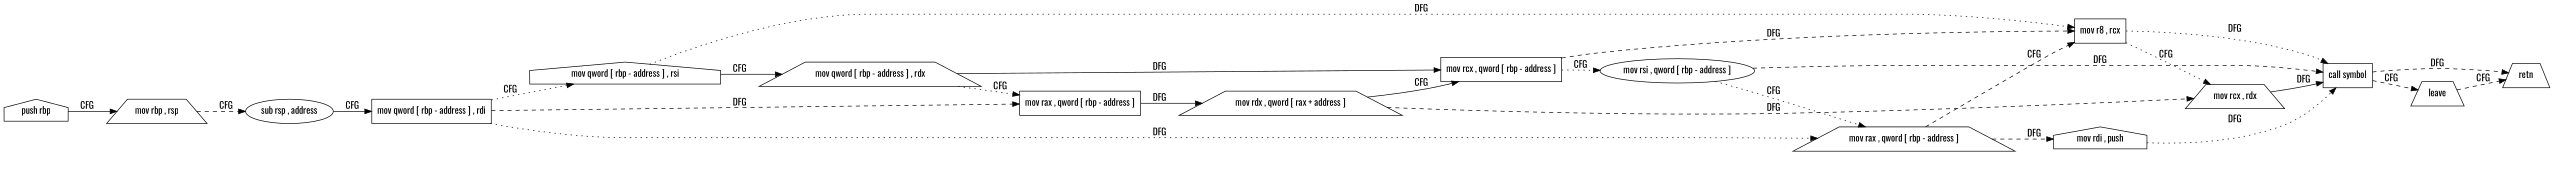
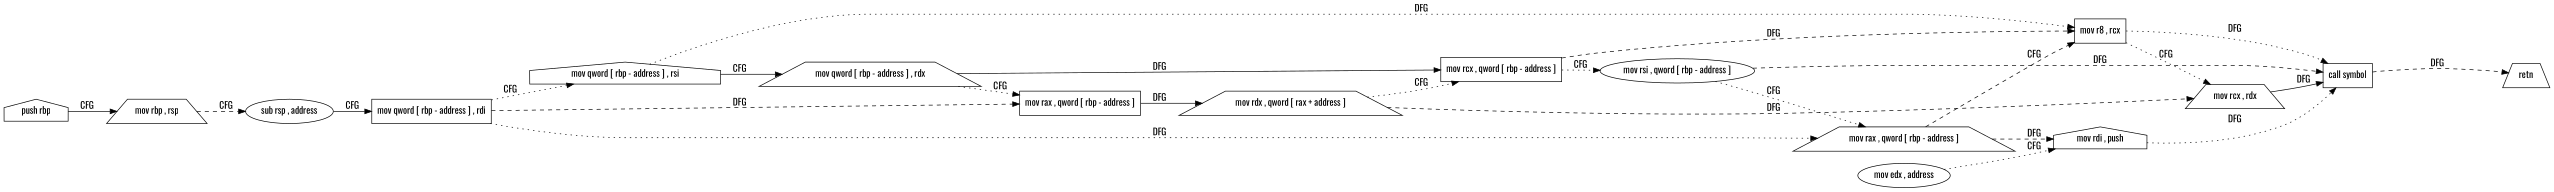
edge "mov rdx , qword [ rax + address ]" -> "mov rcx , qword [ rbp - address ]": style solid -> dotted
node "leave": removed
node "mov edx , address": added
